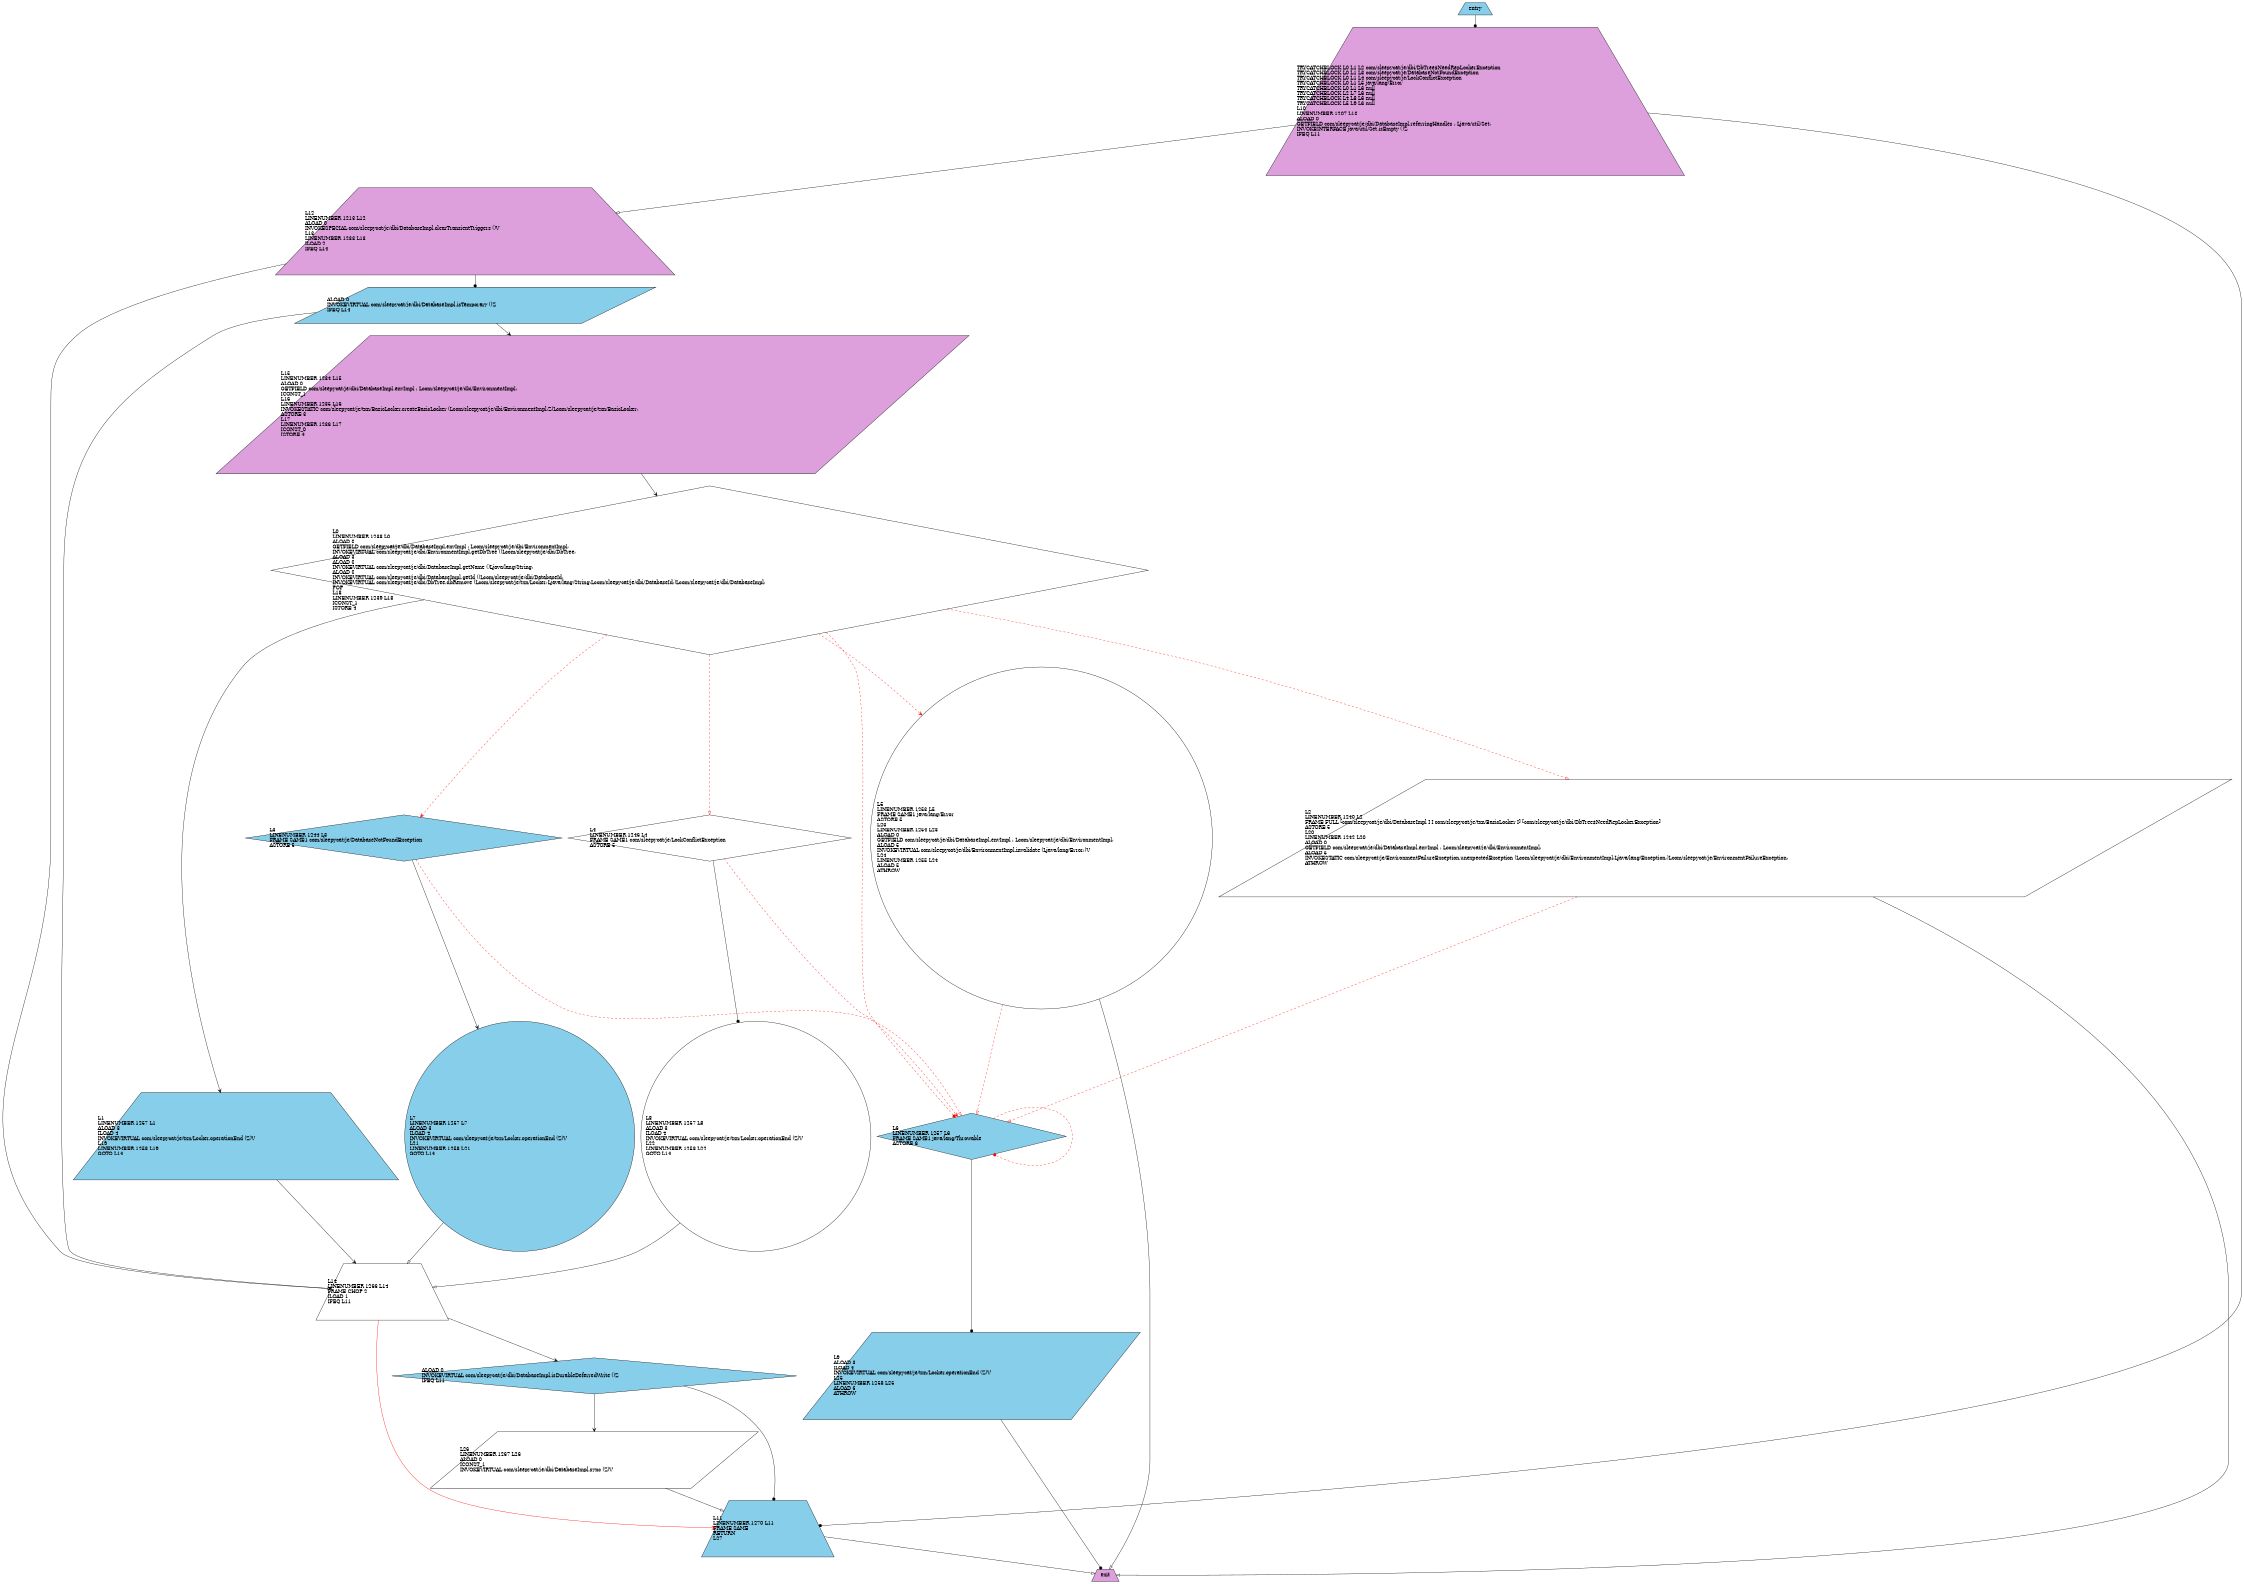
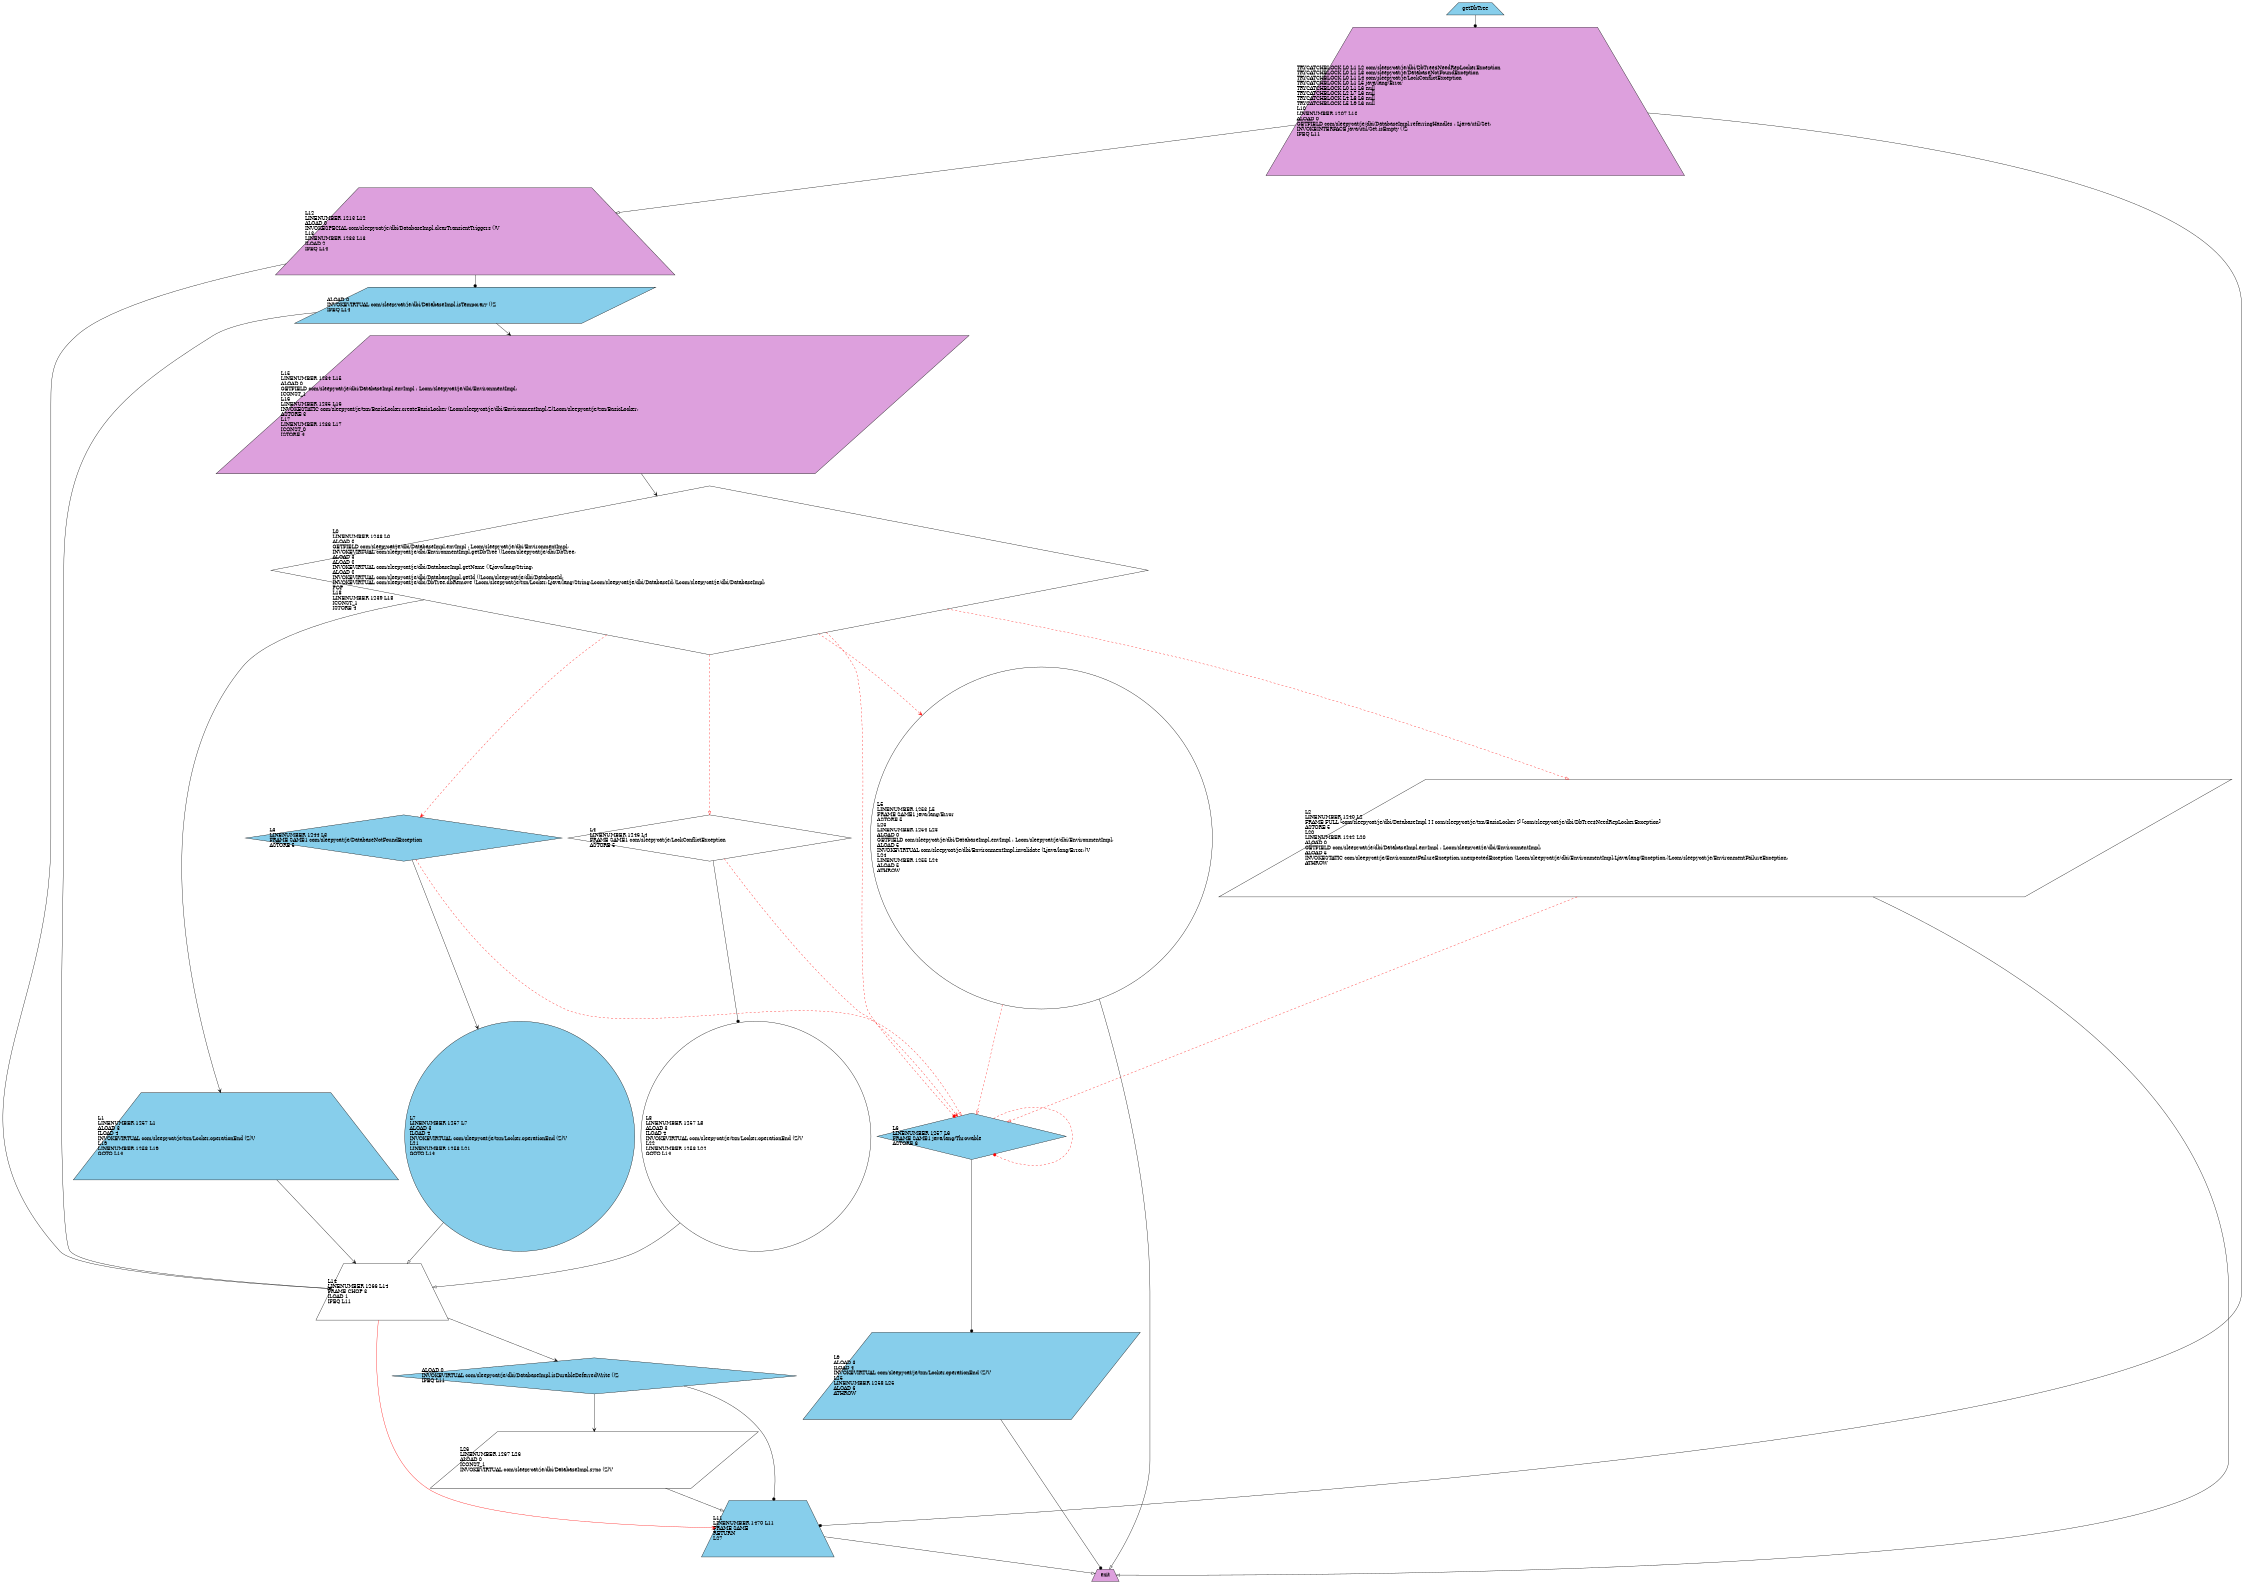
node "entry": label "entry" -> "getDbTree"
node "L14 LINENUMBER 1266 L14 FRAME CHOP 2 ILOAD 1 IFEQ L11": label "L14 LINENUMBER 1266 L14 FRAME CHOP 2 ILOAD 1 IFEQ L11" -> "L14 LINENUMBER 1266 L14 FRAME CHOP 3 ILOAD 1 IFEQ L11"
node "L11 LINENUMBER 1270 L11 FRAME SAME RETURN L27": label "L11 LINENUMBER 1270 L11 FRAME SAME RETURN L27" -> "L11 LINENUMBER 1470 L11 FRAME SAME RETURN L27"
